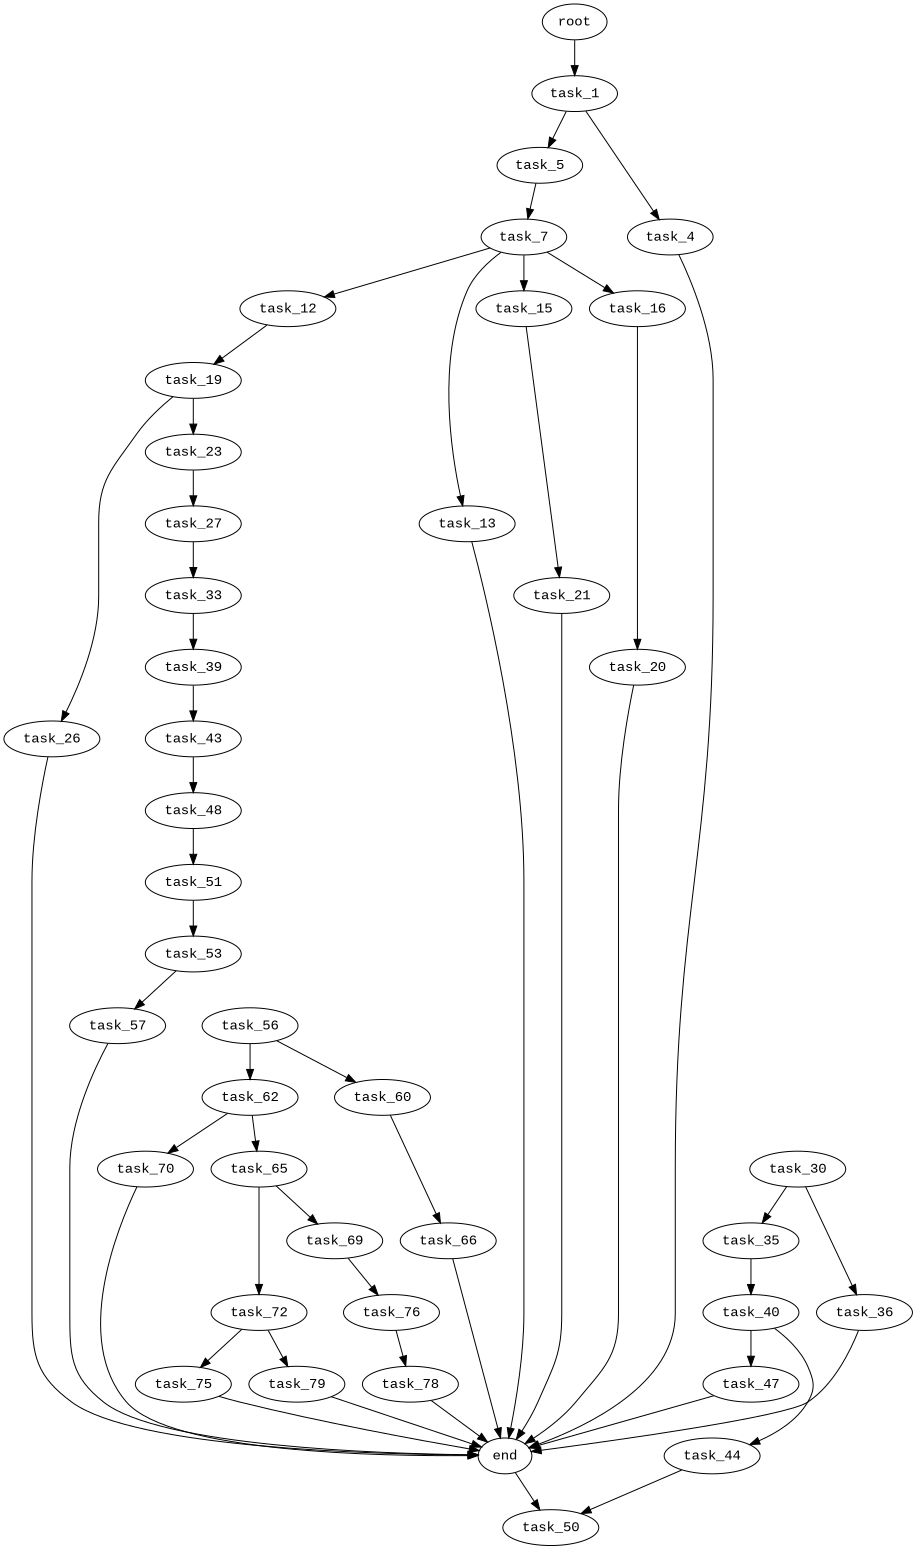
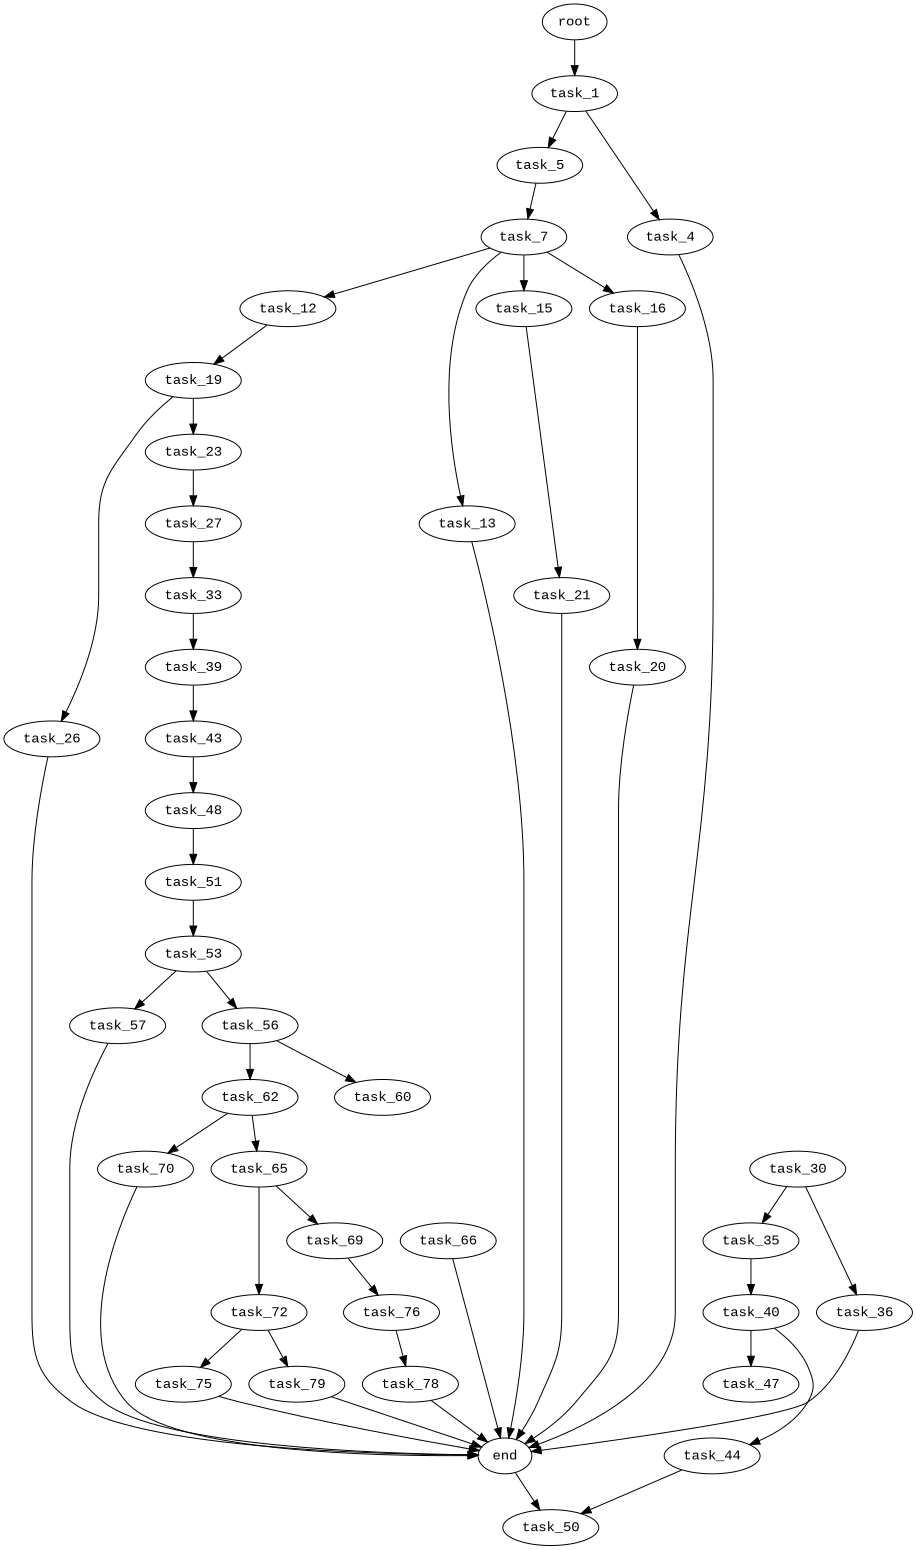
edge "task_53" -> "task_56": added
edge "task_60" -> "task_66": removed
edge "task_47" -> "end": removed
